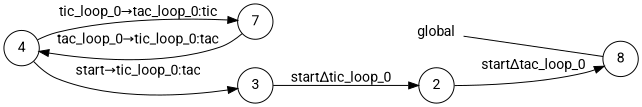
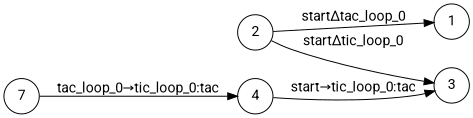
edge "4" -> "7": removed, label "tic_loop_0→tac_loop_0:tic"
node "global": removed
node "8": label "8" -> "1"
edge "3" -> "2": reversed
